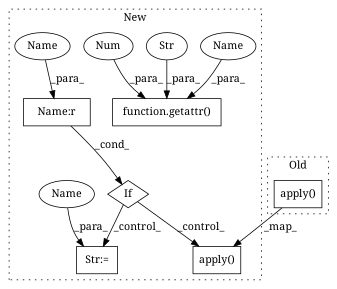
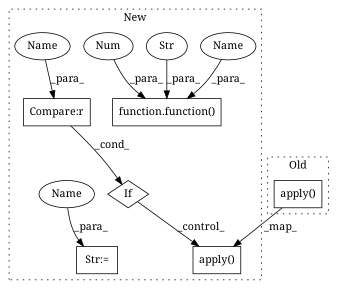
node "Name:r": label "Name:r" -> "Compare:r"
node "function.getattr()": label "function.getattr()" -> "function.function()"
edge "If" -> "Str:=": removed, label "_control_"
